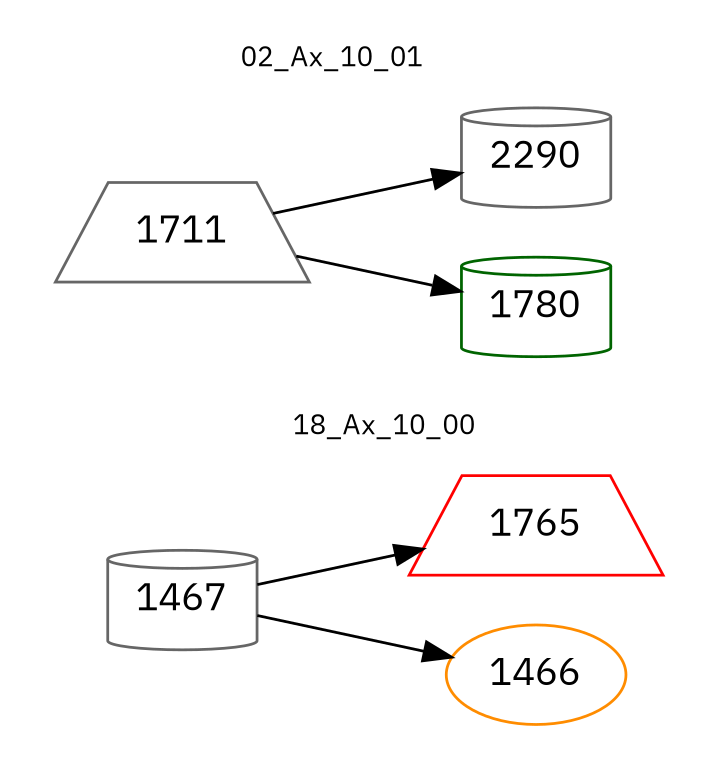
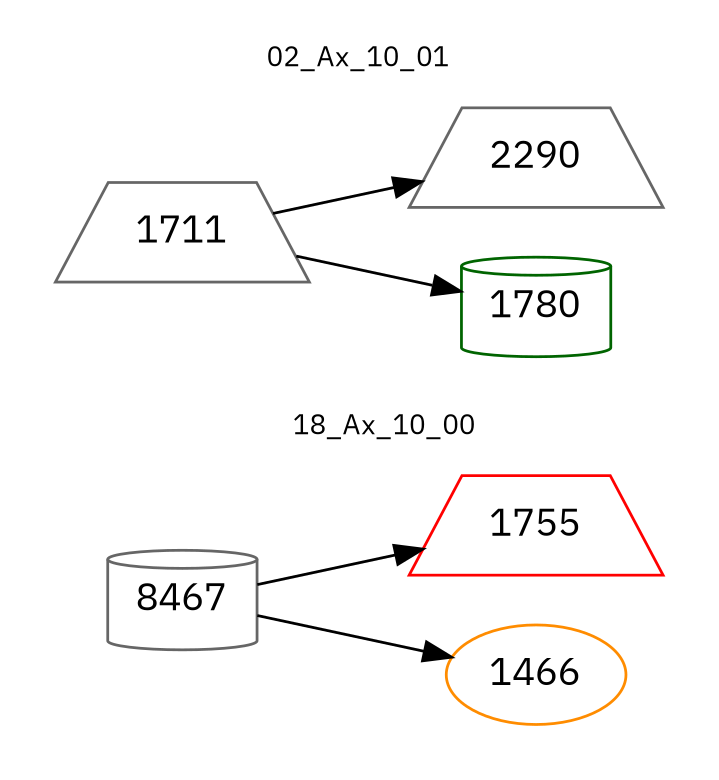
node "2290": shape cylinder -> trapezium
node "1765": label "1765" -> "1755"
node "1467": label "1467" -> "8467"
